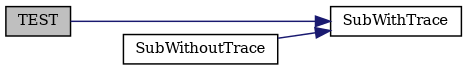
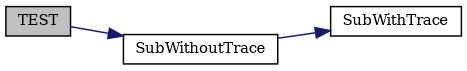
edge "TEST" -> "SubWithTrace": now "TEST" -> "SubWithoutTrace"
